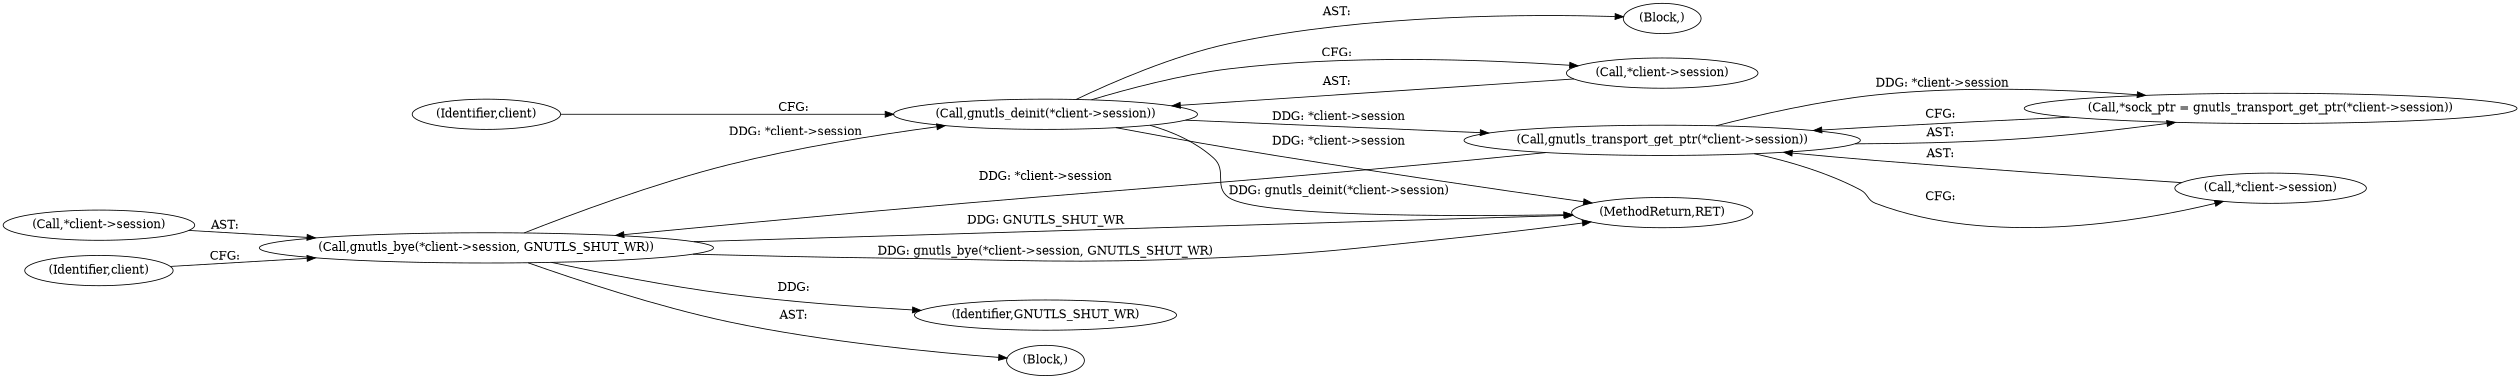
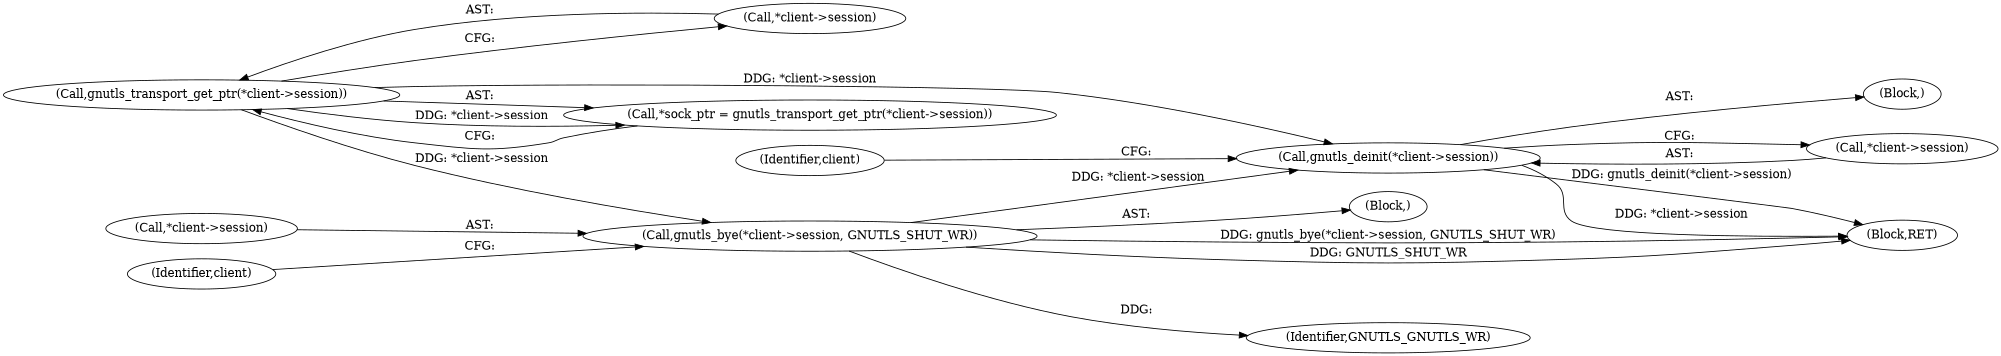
edge "(Call,gnutls_deinit(*client->session))" -> "(Call,gnutls_transport_get_ptr(*client->session))": reversed
node "(MethodReturn,RET)": label "(MethodReturn,RET)" -> "(Block,RET)"
node "(Identifier,GNUTLS_SHUT_WR)": label "(Identifier,GNUTLS_SHUT_WR)" -> "(Identifier,GNUTLS_GNUTLS_WR)"
